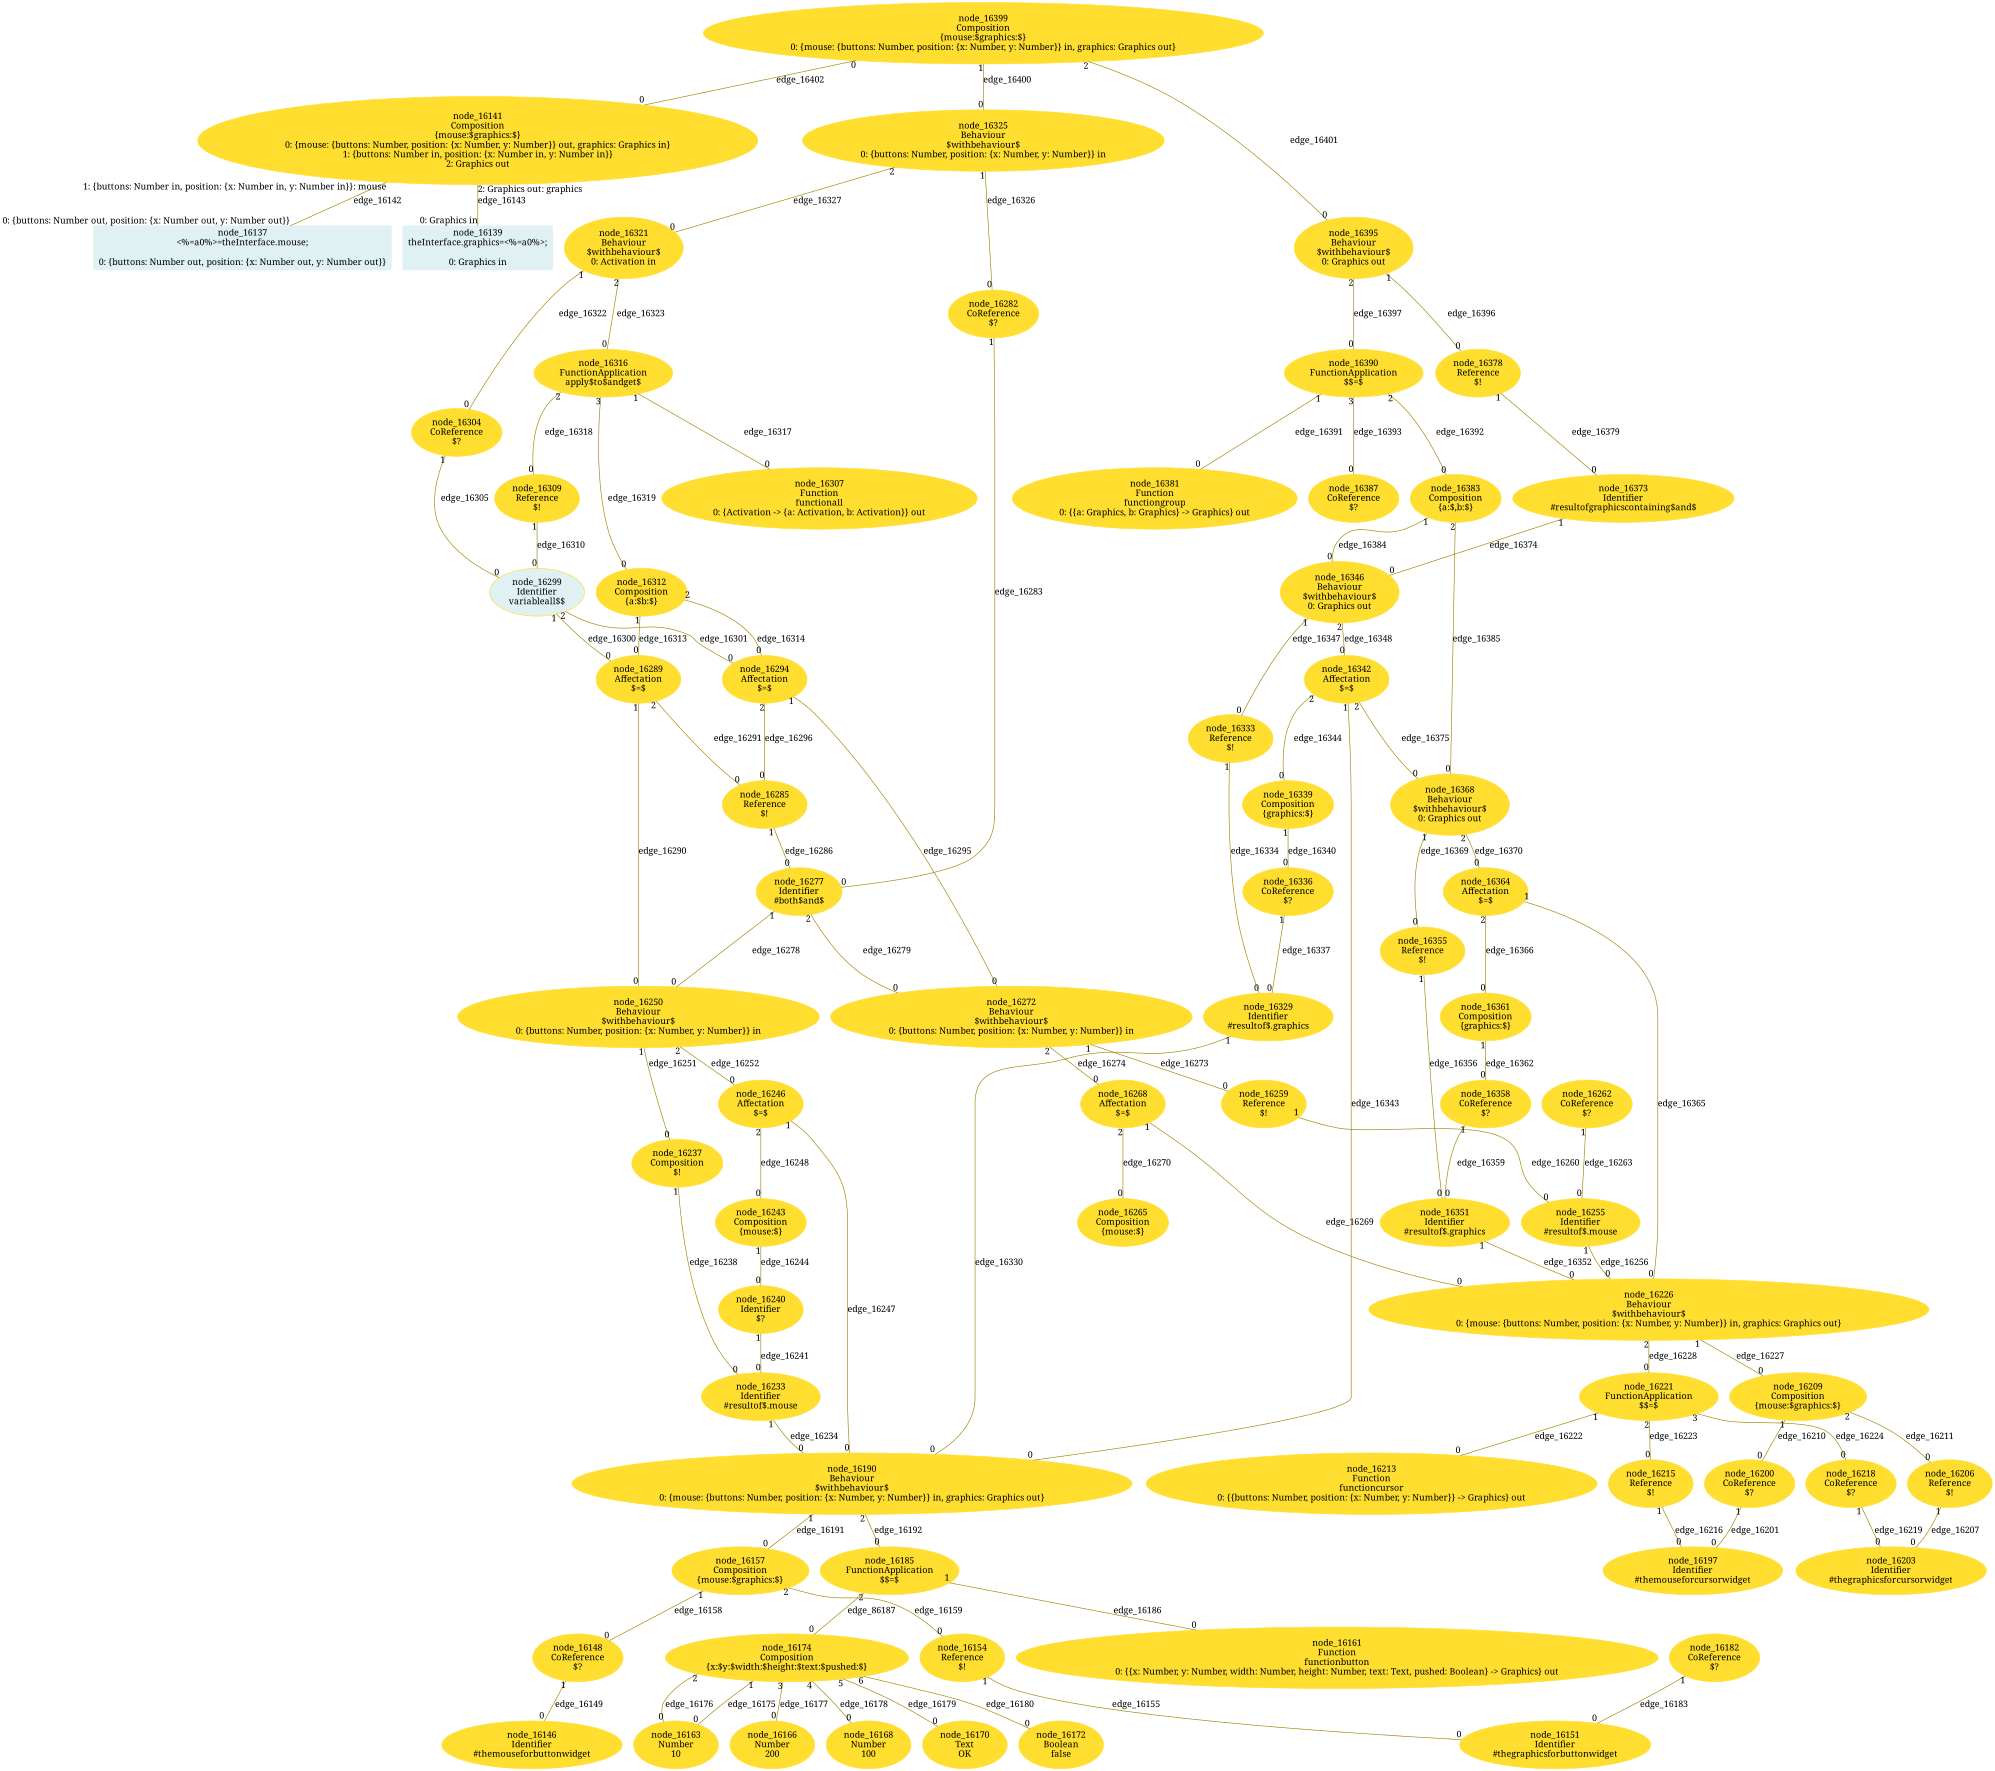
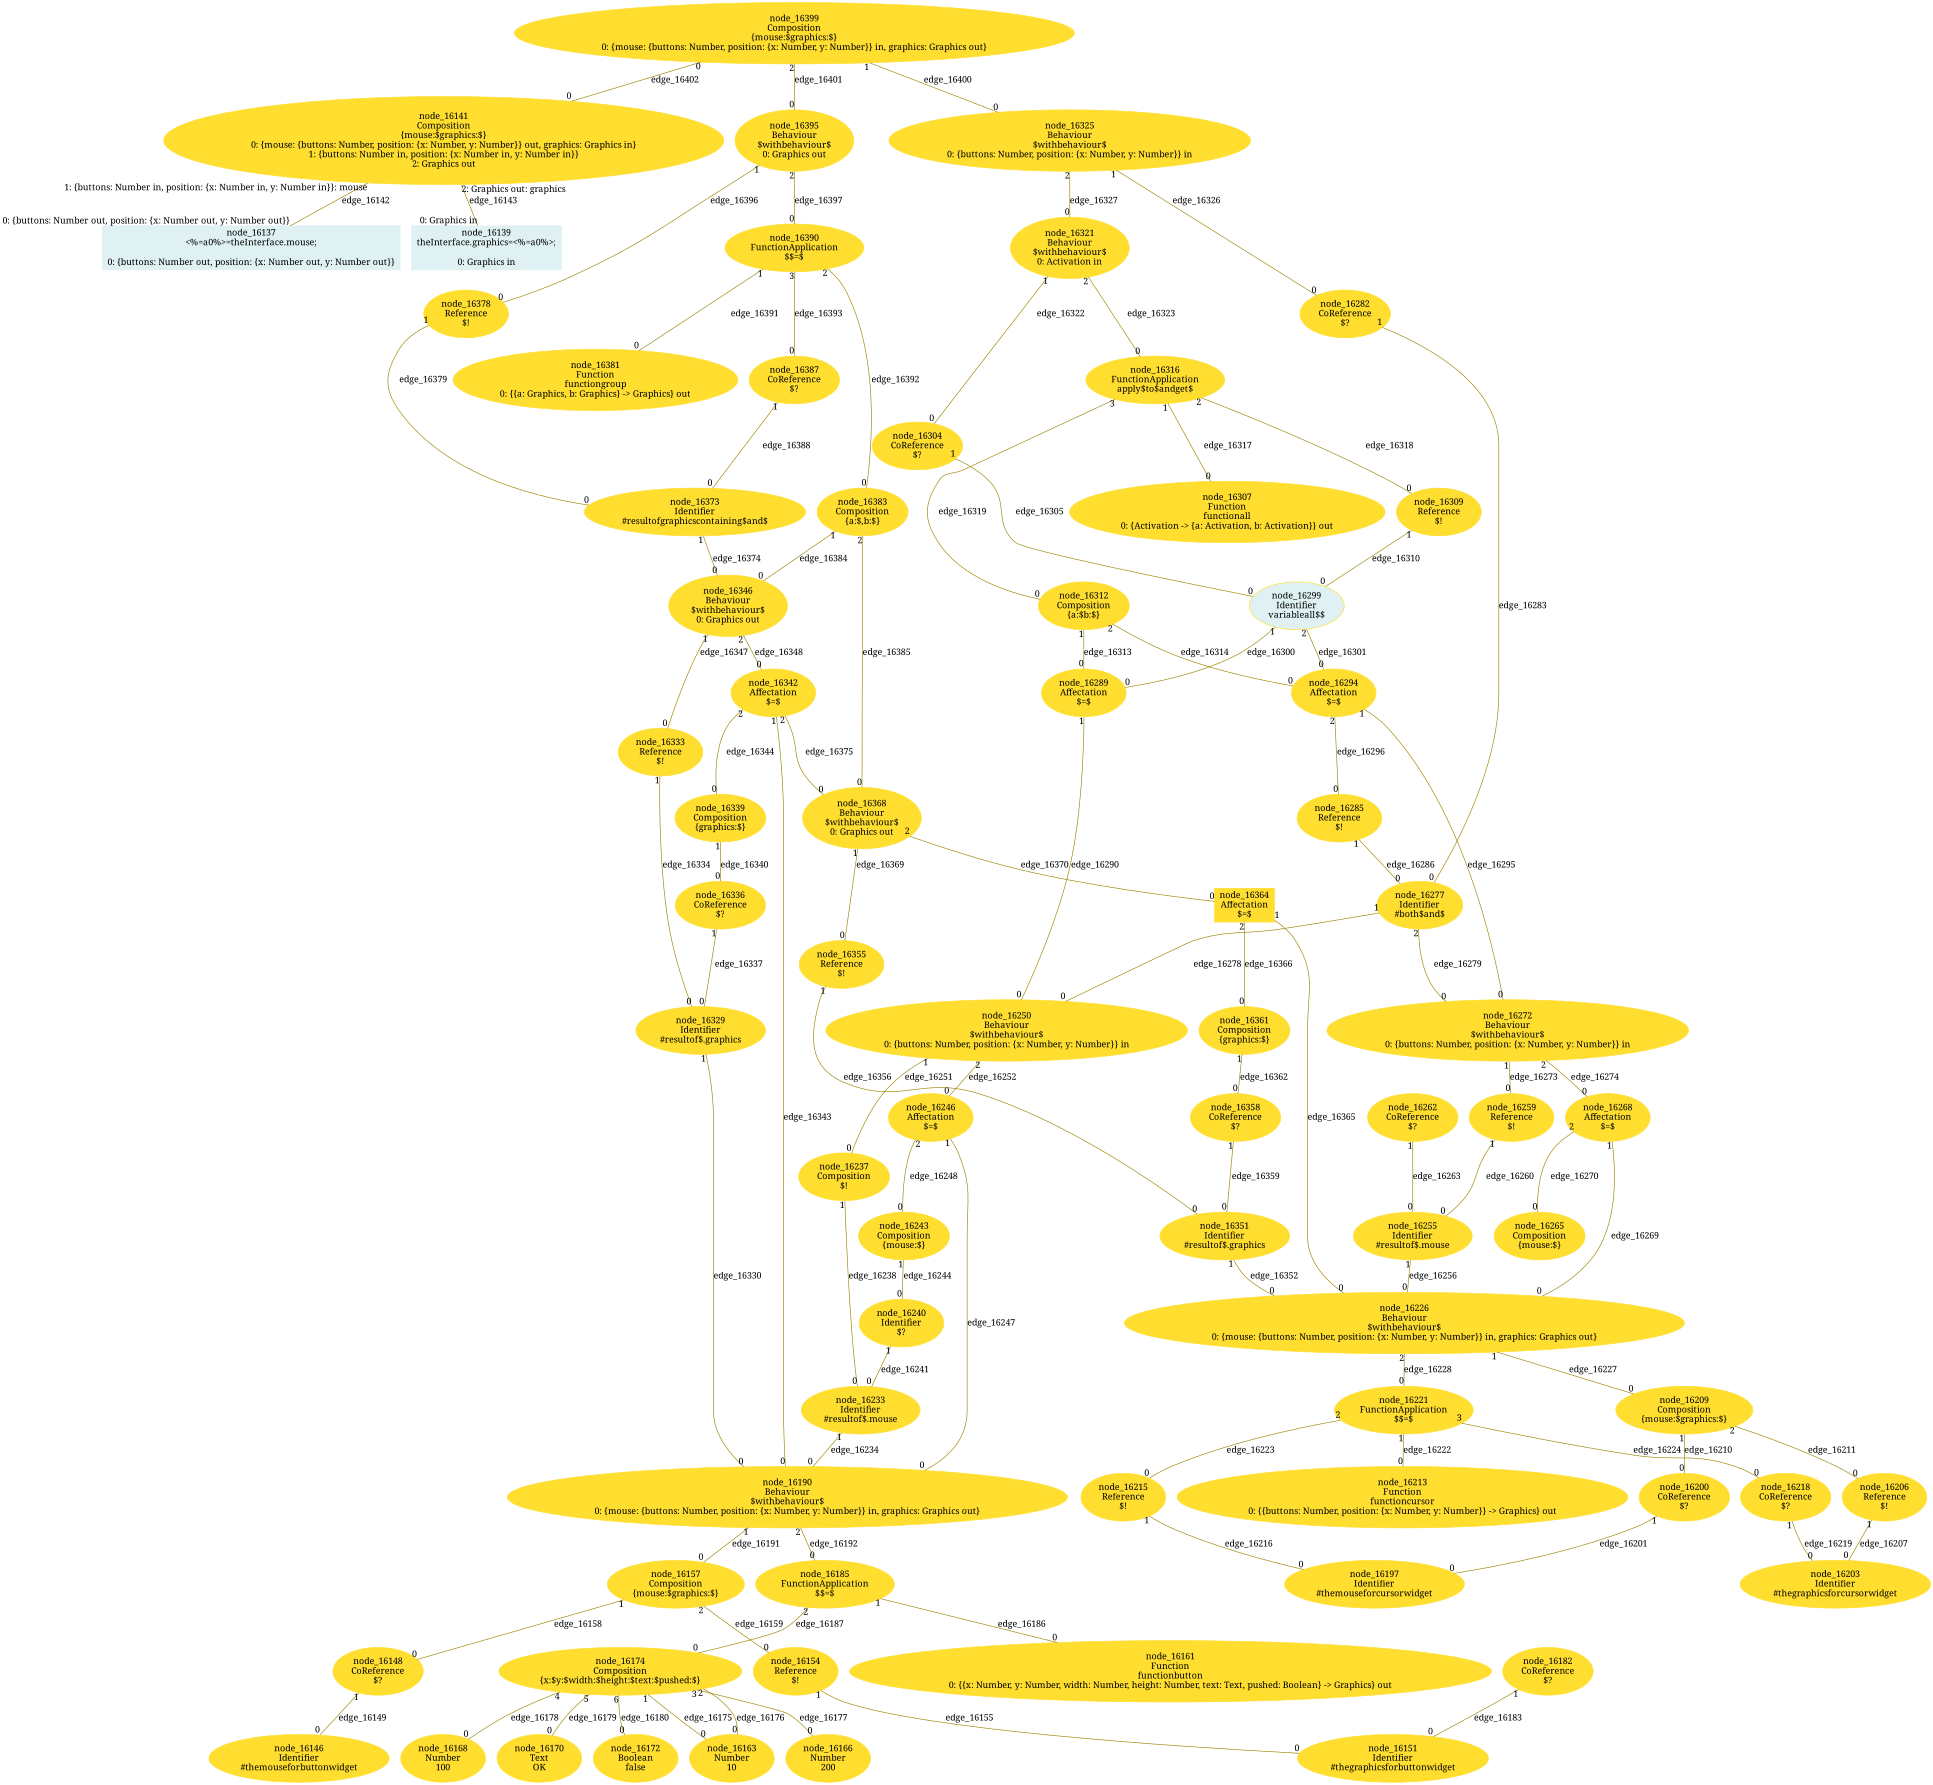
edge "node_16387 CoReference $?" -- "node_16373 Identifier #resultofgraphicscontaining$and$": added, label "edge_16388"
edge "node_16289 Affectation $=$" -- "node_16285 Reference $!": removed, label "edge_16291"
node "node_16364 Affectation $=$": shape ellipse -> box
edge "node_16185 FunctionApplication $$=$" -- "node_16174 Composition {x:$y:$width:$height:$text:$pushed:$}": label "edge_86187" -> "edge_16187"
